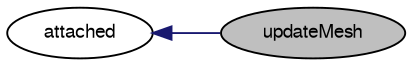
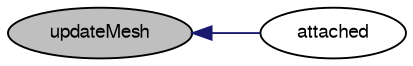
edge "updateMesh" -> "attached": reversed
